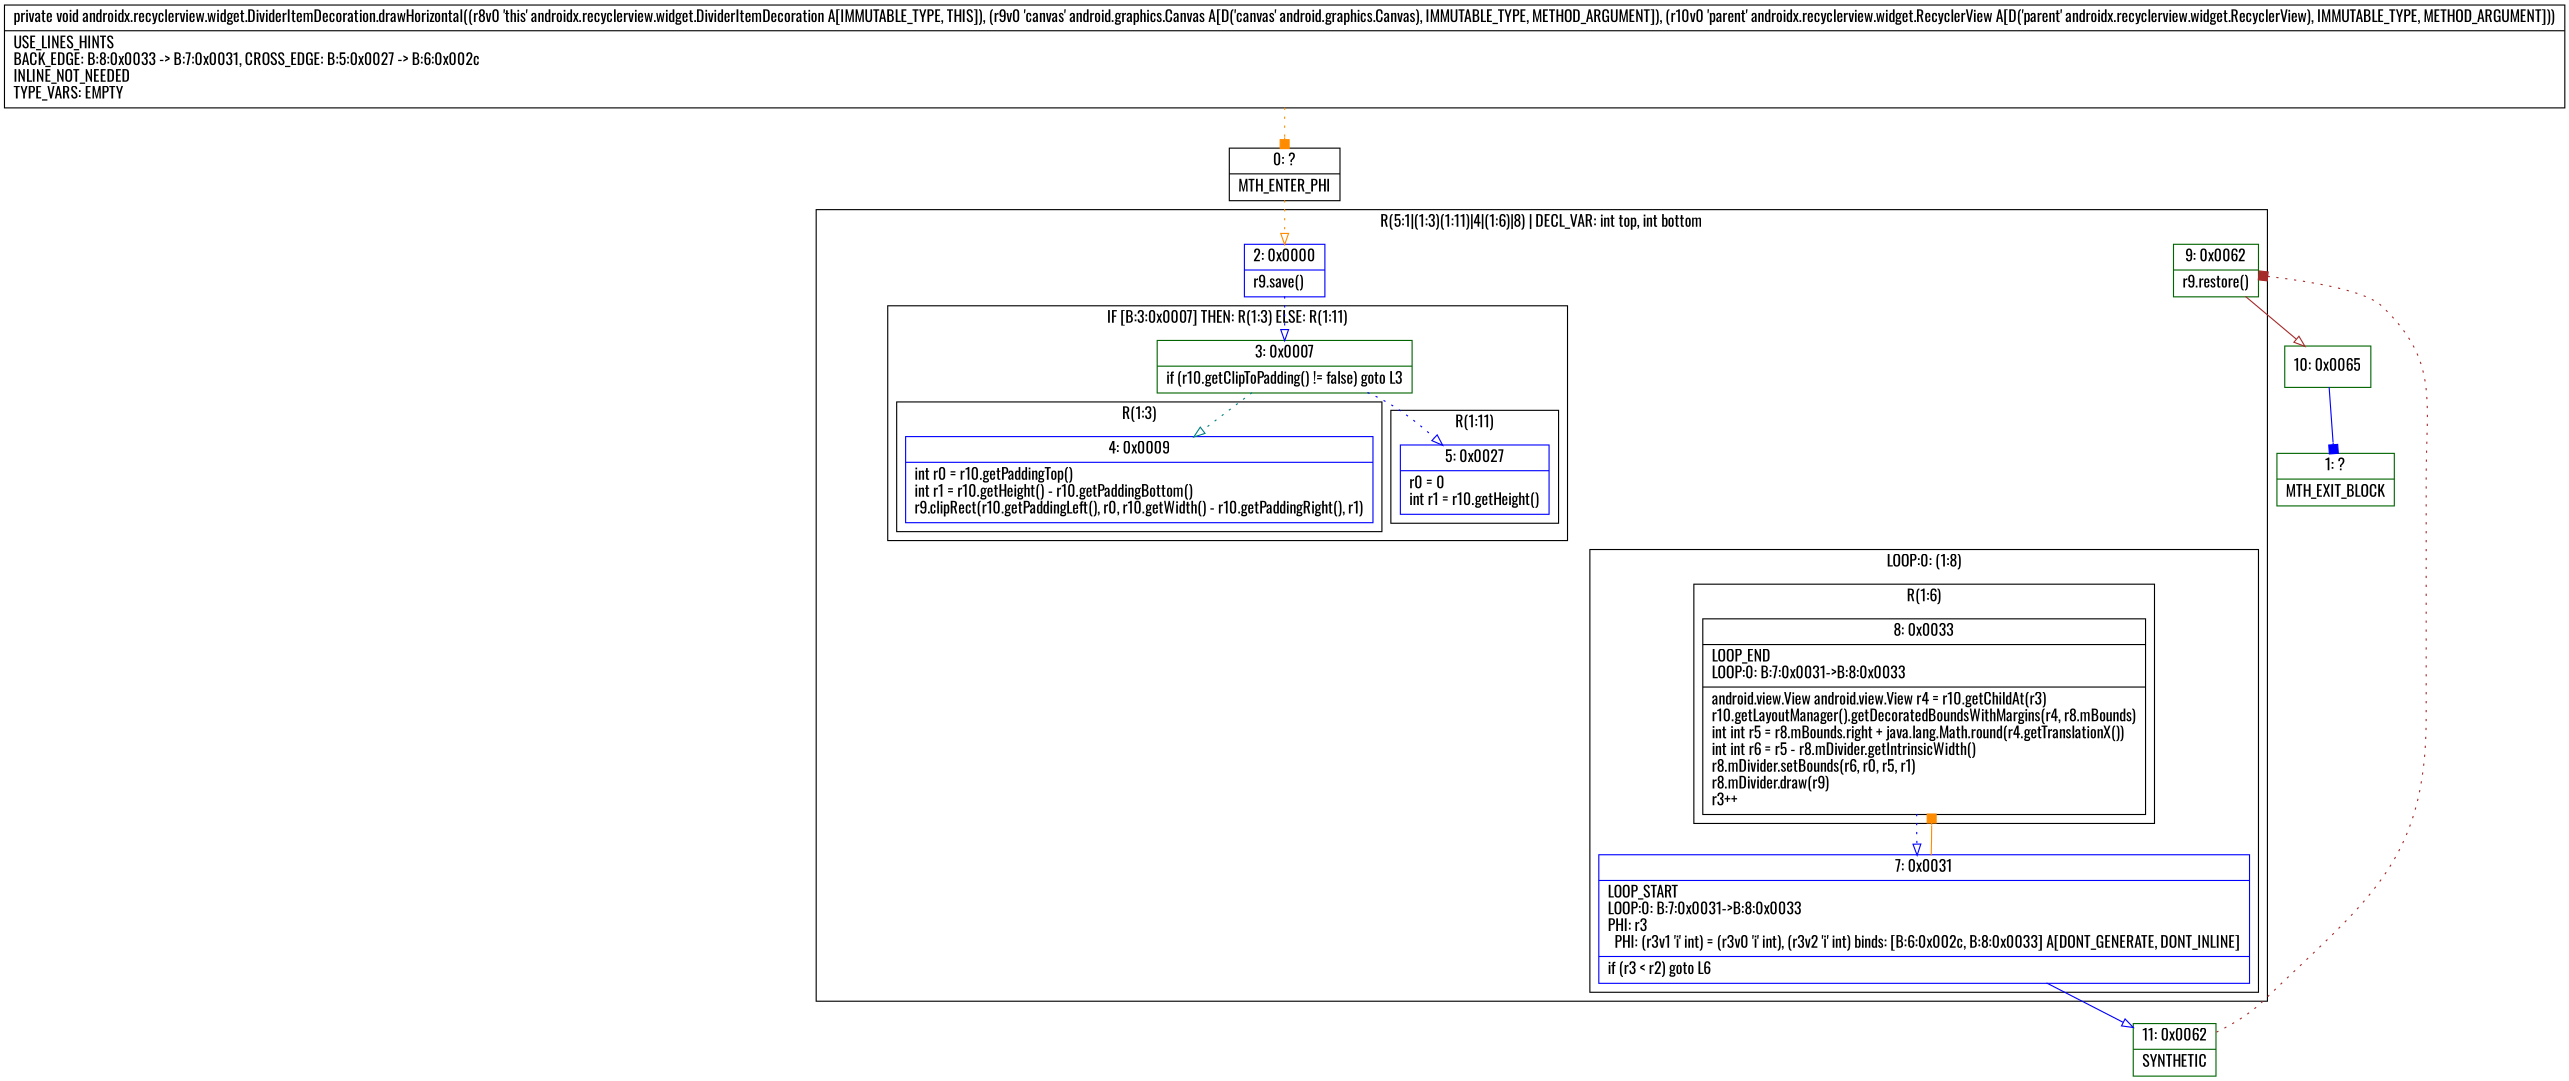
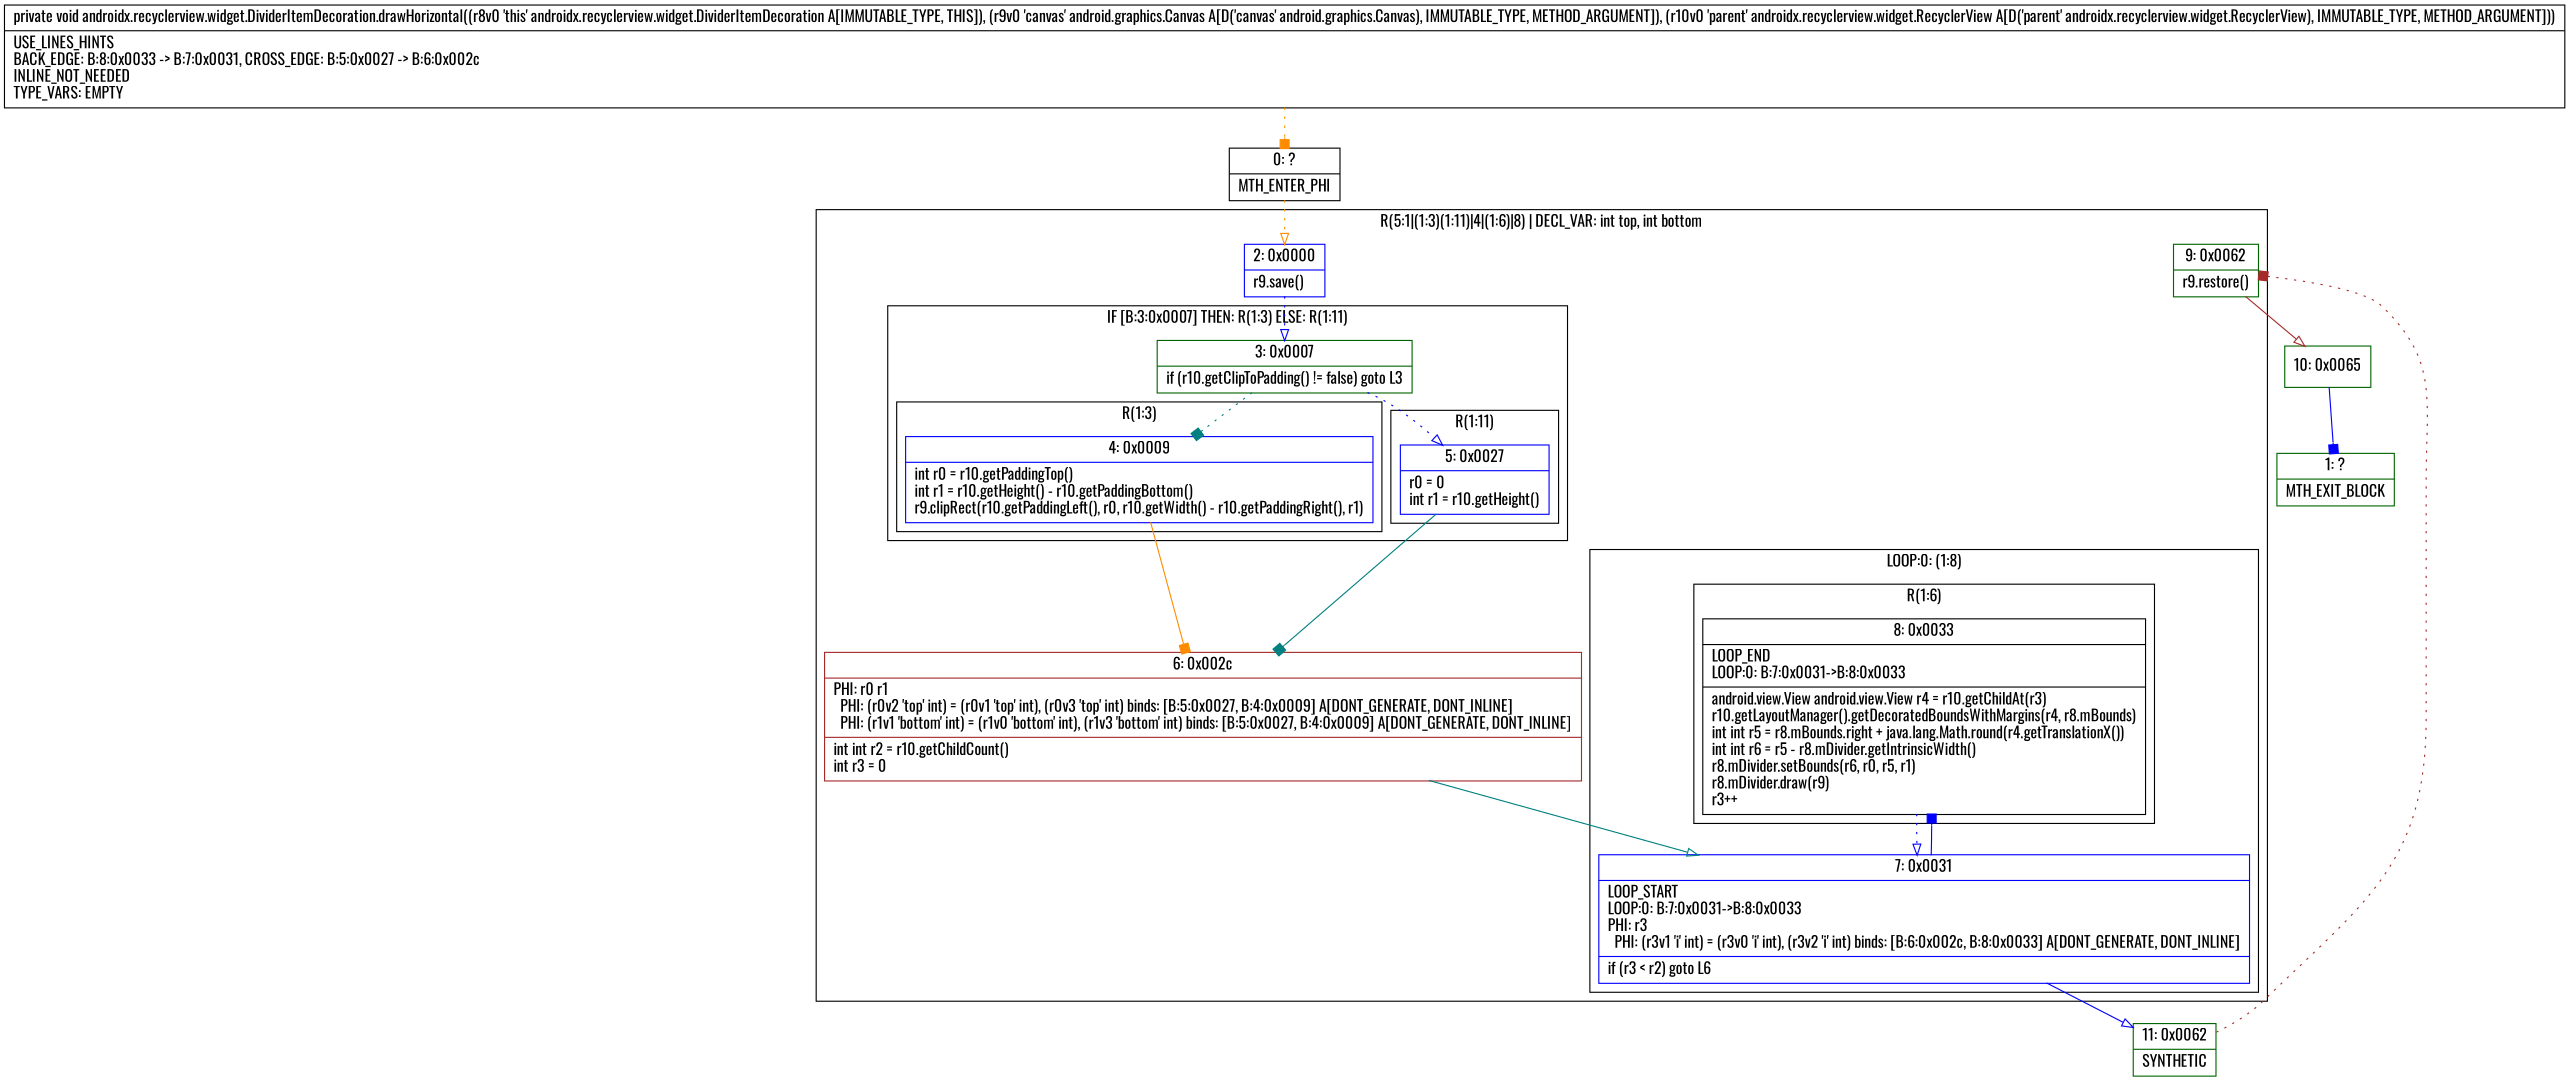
edge "3: 0x0007" -> "4: 0x0009": arrowhead onormal -> box
node "6: 0x002c": added
edge "7: 0x0031" -> "8: 0x0033": color darkorange -> blue
